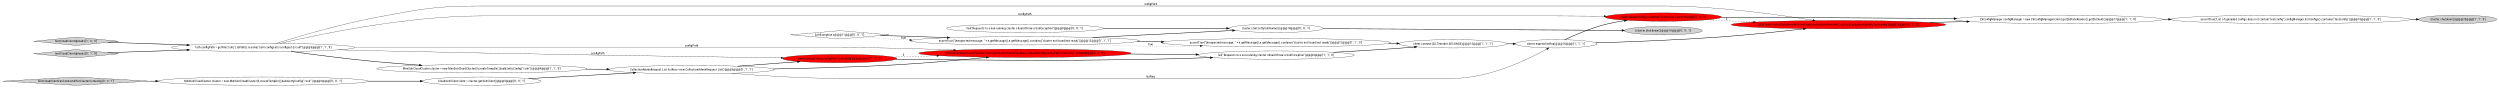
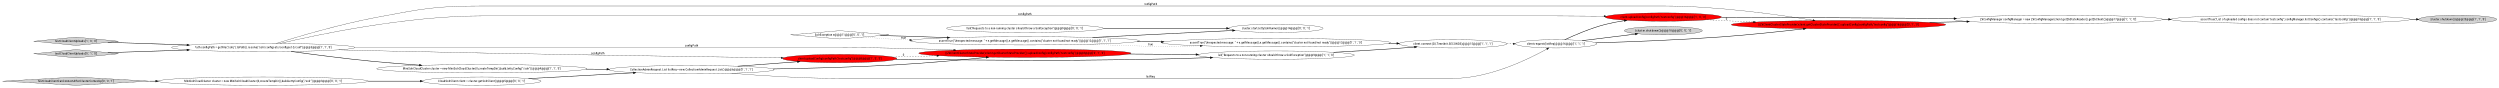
edge "cluster.startJettySolrRunner()@@@14@@@['0', '0', '1']" -> "{cluster.shutdown()}@@@18@@@['0', '0', '1']": now "client.request(listReq)@@@16@@@['1', '1', '1']" -> "{cluster.shutdown()}@@@18@@@['0', '0', '1']"
edge "client.connect(20,TimeUnit.SECONDS)@@@15@@@['1', '1', '1']" -> "client.request(listReq)@@@16@@@['1', '1', '1']": style bold -> dashed
